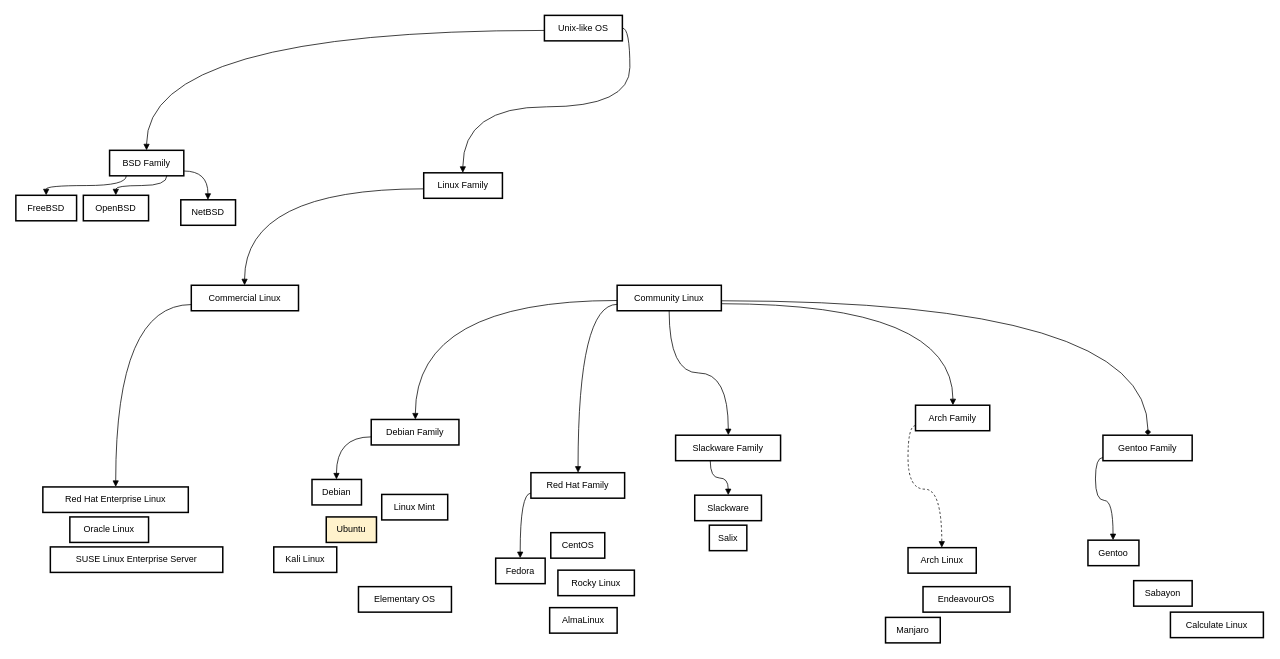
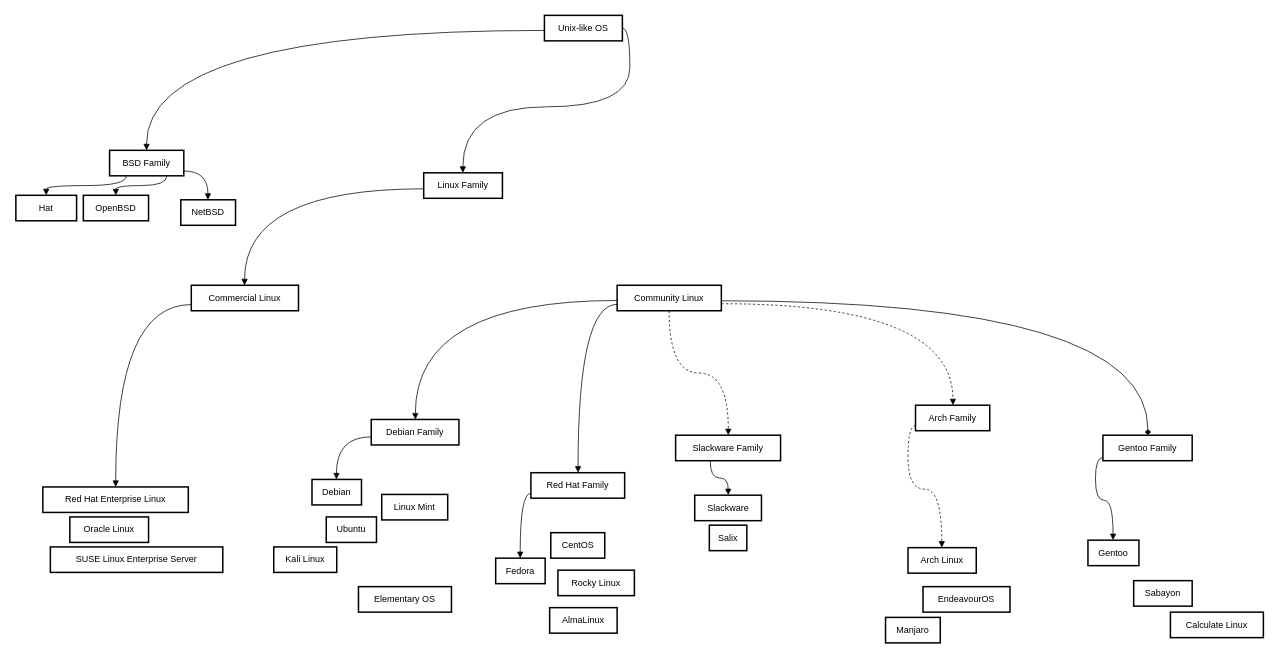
node "FreeBSD": label "FreeBSD" -> "Hat"
edge "Community Linux" -> "Arch Family": style solid -> dashed
edge "Community Linux" -> "Slackware Family": style solid -> dashed
node "Ubuntu": fillcolor #fff2cc -> #ffffff
